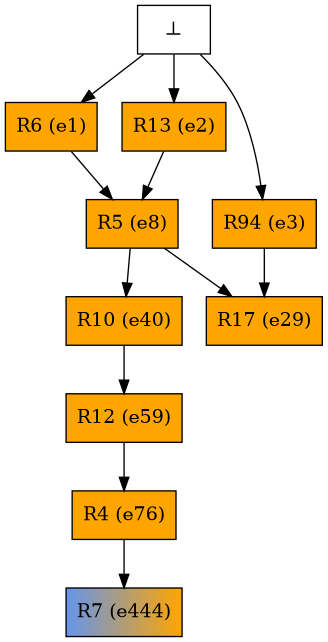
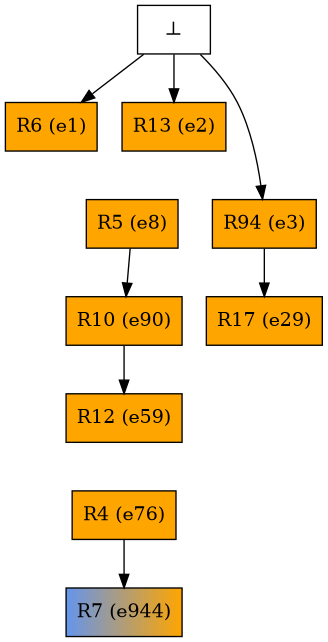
edge "R13 (e2)" -> "R5 (e8)": removed
edge "R6 (e1)" -> "R5 (e8)": removed
edge "R5 (e8)" -> "R17 (e29)": removed
node "R10 (e40)": label "R10 (e40)" -> "R10 (e90)"
edge "R12 (e59)" -> "R4 (e76)": removed
node "R7 (e444)": label "R7 (e444)" -> "R7 (e944)"
